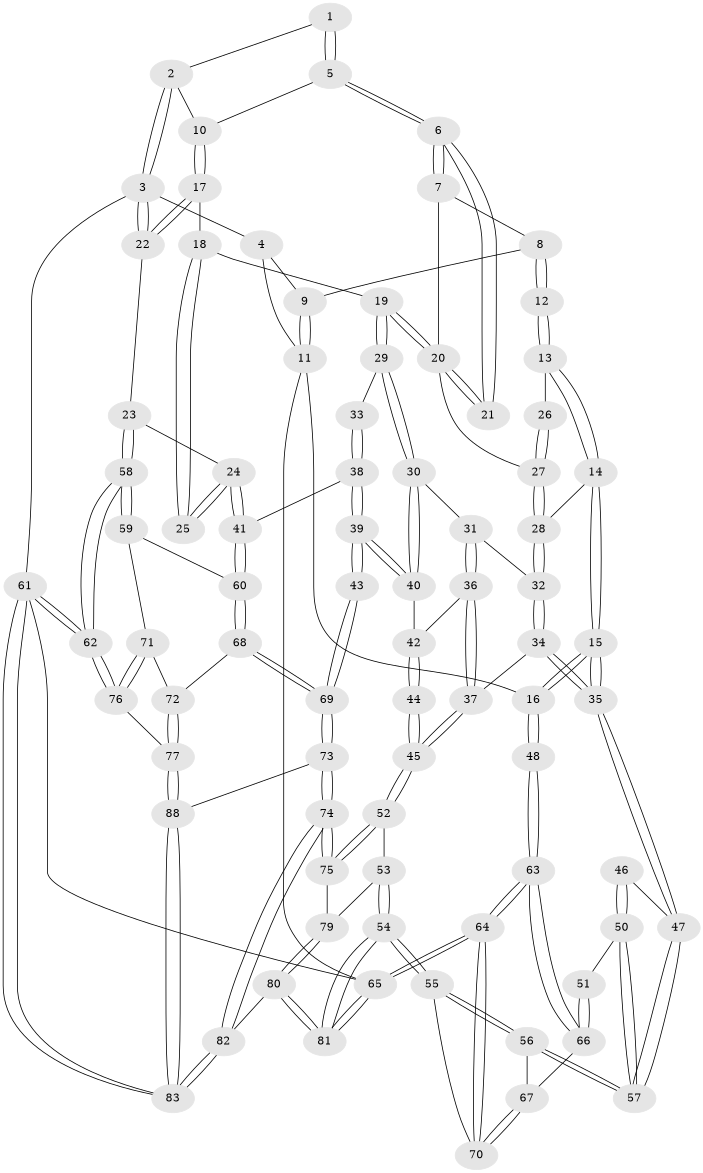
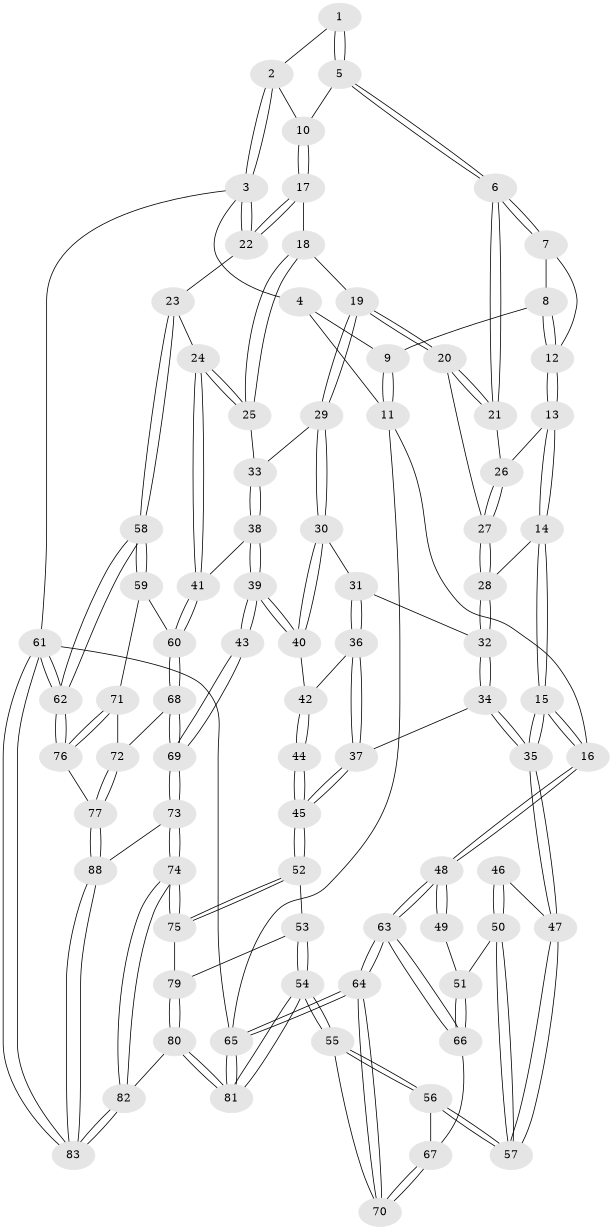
edge "7" -- "20": now "7" -- "12"
edge "25" -- "33": added
edge "21" -- "26": added
node "49": added
